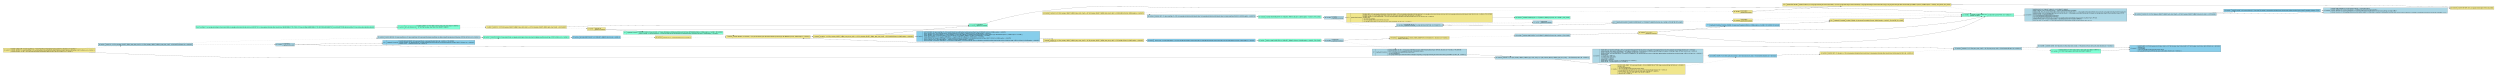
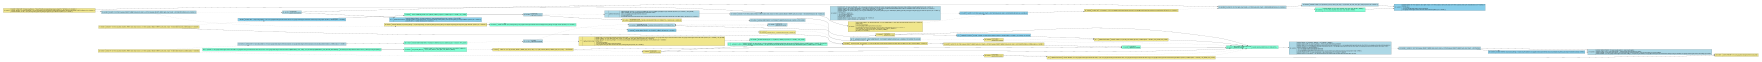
node "6: 0x0011": removed
node "15: 0x0043": fillcolor lightblue -> khaki
